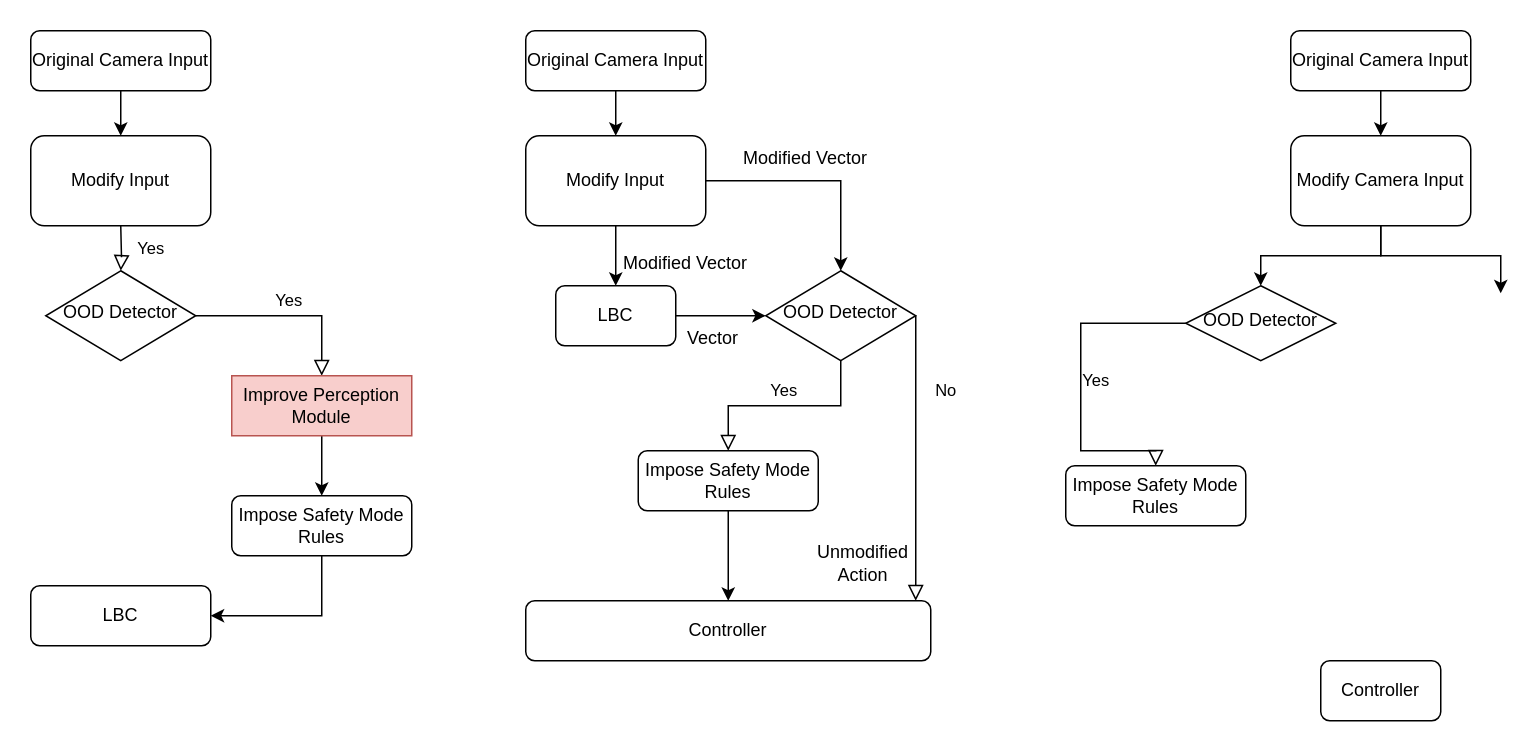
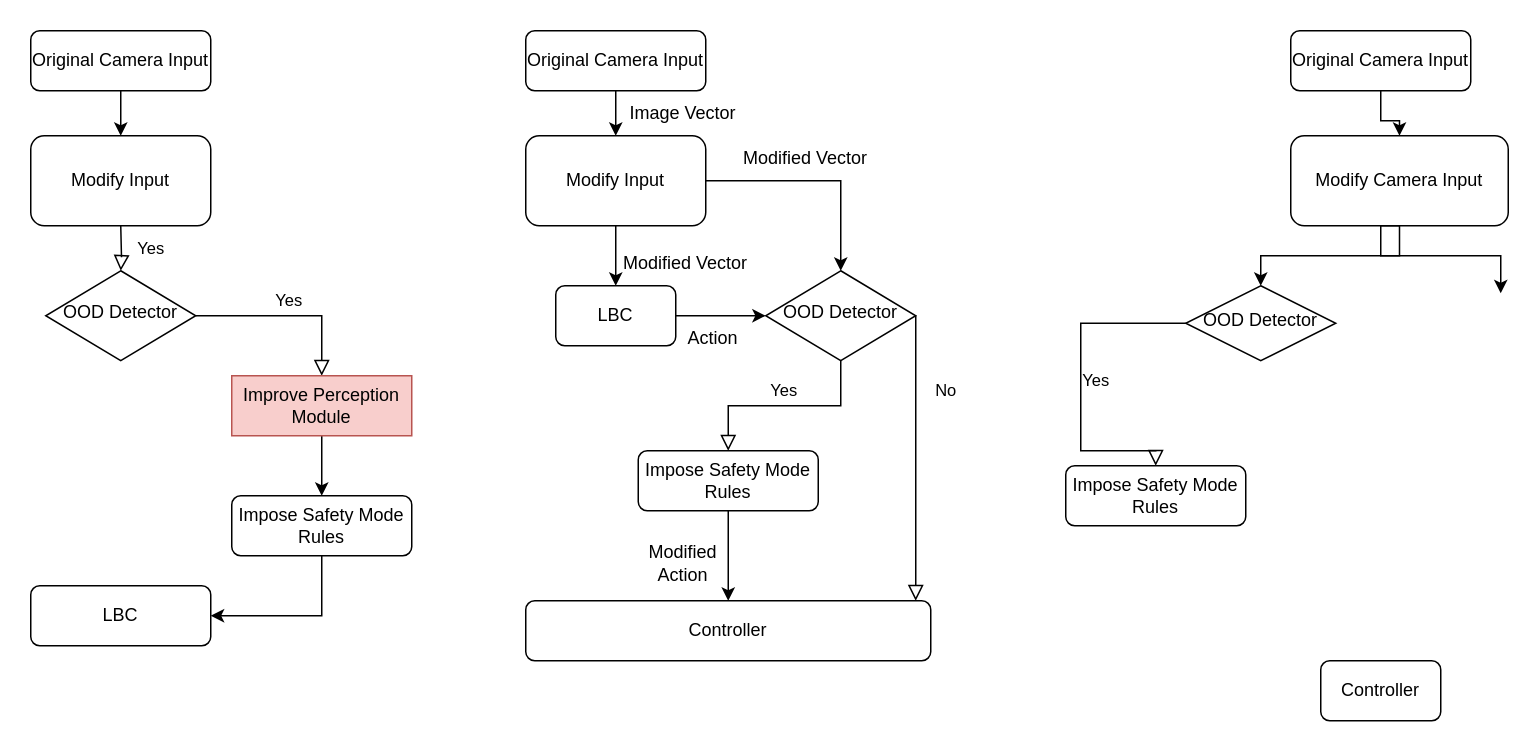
node "Image Vector": added
node "Modify Camera Input": size 180x90 -> 218x90
node "Vector": label "Vector" -> "Action"
node "Modified Action": added
node "Unmodified Action": removed
